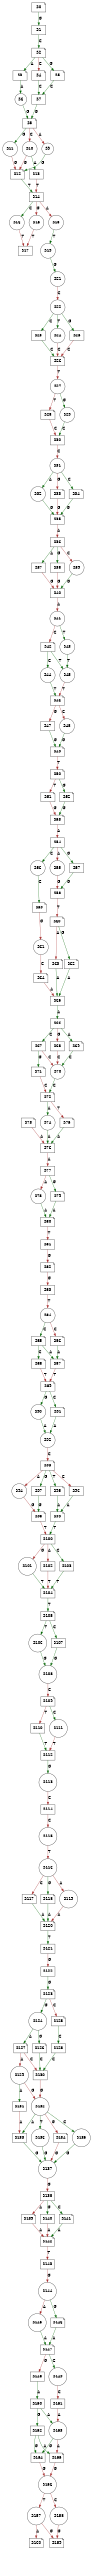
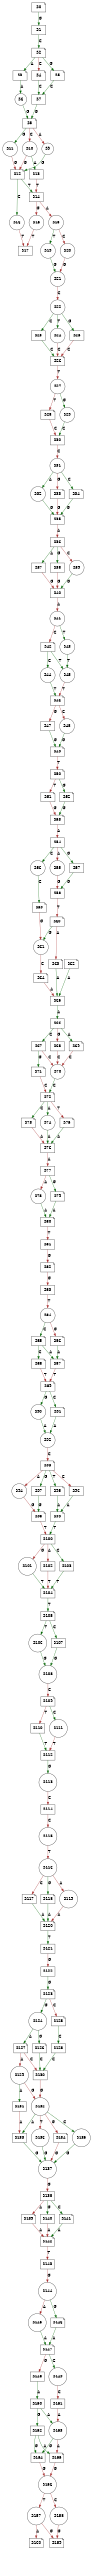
edge "S14" -> "S16": now "S12" -> "S16"
node "S20": added
edge "S60" -> "S62": now "S60" -> "S61"
edge "S69" -> "S70": color darkgreen -> brown
edge "S72" -> "S73": added, label "C"
edge "S84" -> "S86": label "C" -> "G"
edge "S132" -> "S136": color darkgreen -> brown
